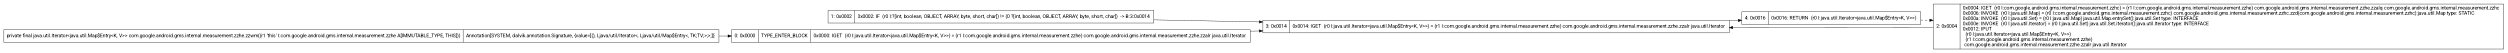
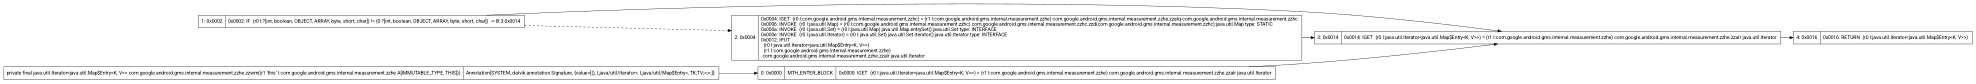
edge "4: 0x0016" -> "2: 0x0004": now "1: 0x0002" -> "2: 0x0004"
node "0: 0x0000": text "TYPE_ENTER_BLOCK" -> "MTH_ENTER_BLOCK"
